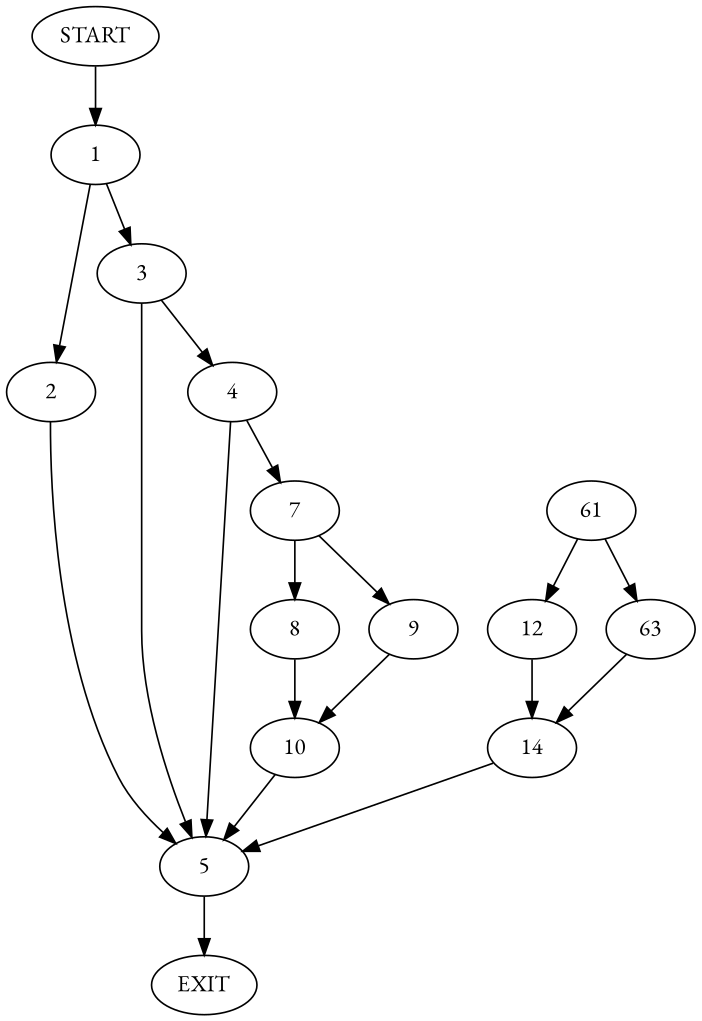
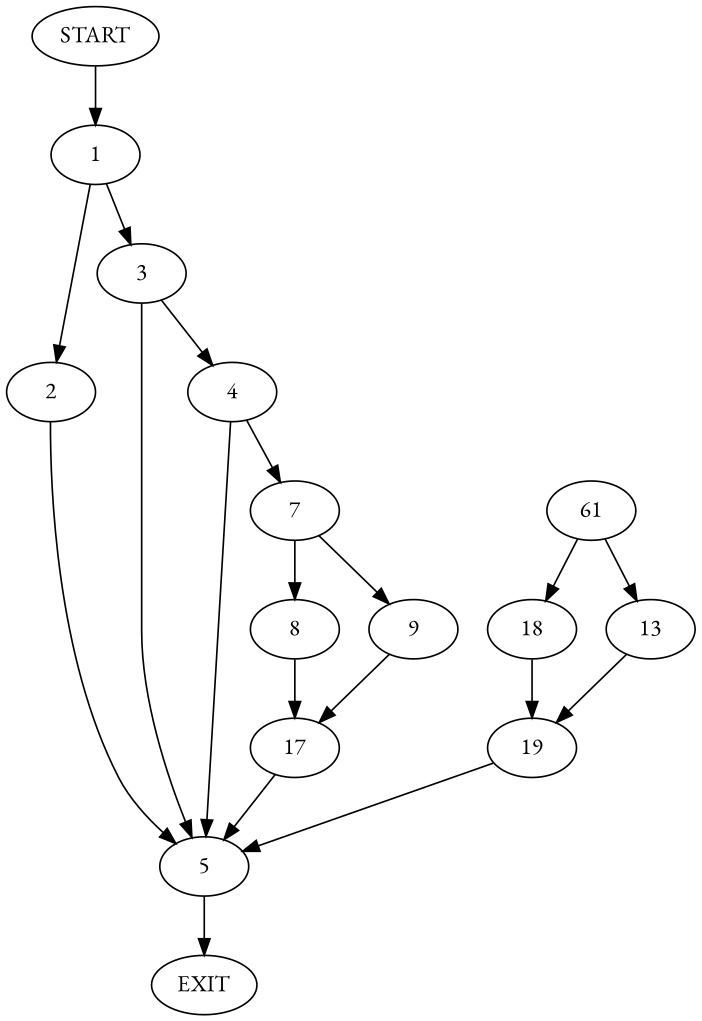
node "12": label "12" -> "18"
node "63": label "63" -> "13"
node "10": label "10" -> "17"
node "14": label "14" -> "19"
